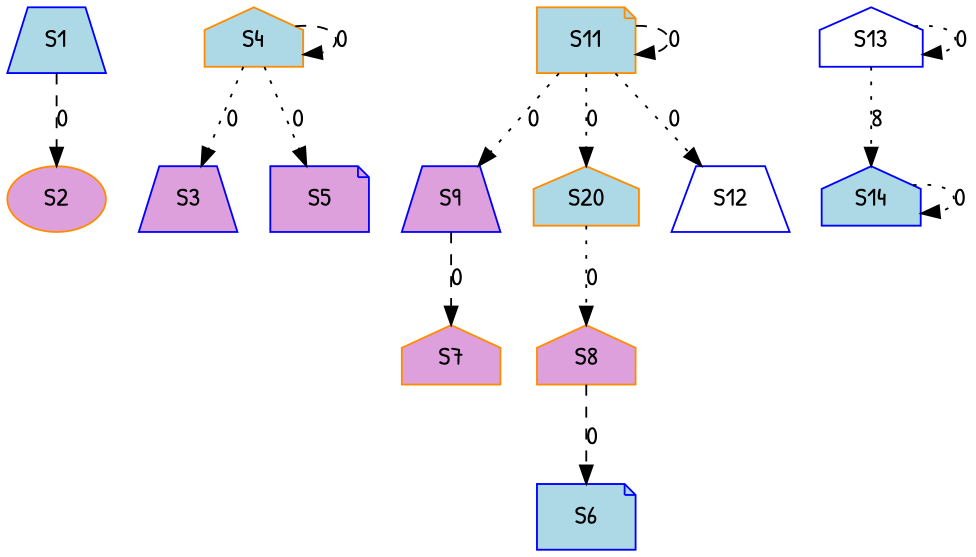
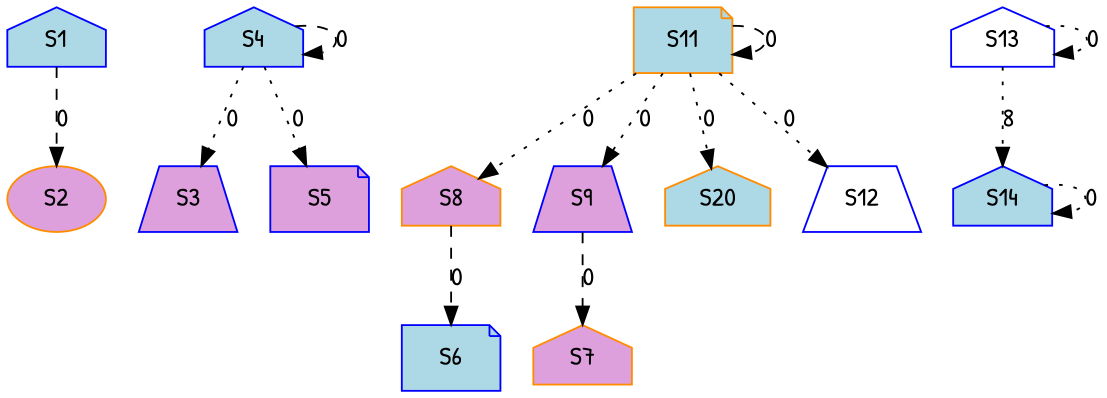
node "S1": shape trapezium -> house
node "S4": color darkorange -> blue
edge "S20" -> "S8": now "S11" -> "S8"
